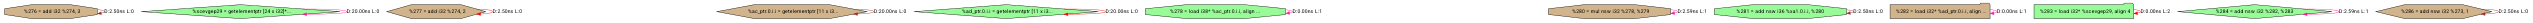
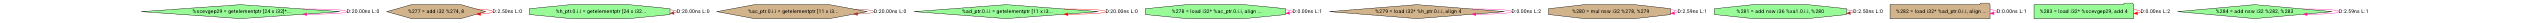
node "%276 = add i32 %274, 3": removed
node "%277 = add i32 %274, 2": label "%277 = add i32 %274, 2" -> "%277 = add i32 %274, 8"
node "%h_ptr.0.i.i = getelementptr [24 x i32...": added
node "%278 = load i38* %ac_ptr.0.i.i, align ...": label "%278 = load i38* %ac_ptr.0.i.i, align ..." -> "%278 = load i32* %ac_ptr.0.i.i, align ..."
node "%279 = load i32* %h_ptr.0.i.i, align 4": added
node "%283 = load i32* %scevgep29, align 4": label "%283 = load i32* %scevgep29, align 4" -> "%283 = load i32* %scevgep29, add 4"
node "%286 = add nsw i32 %273, 1": removed
